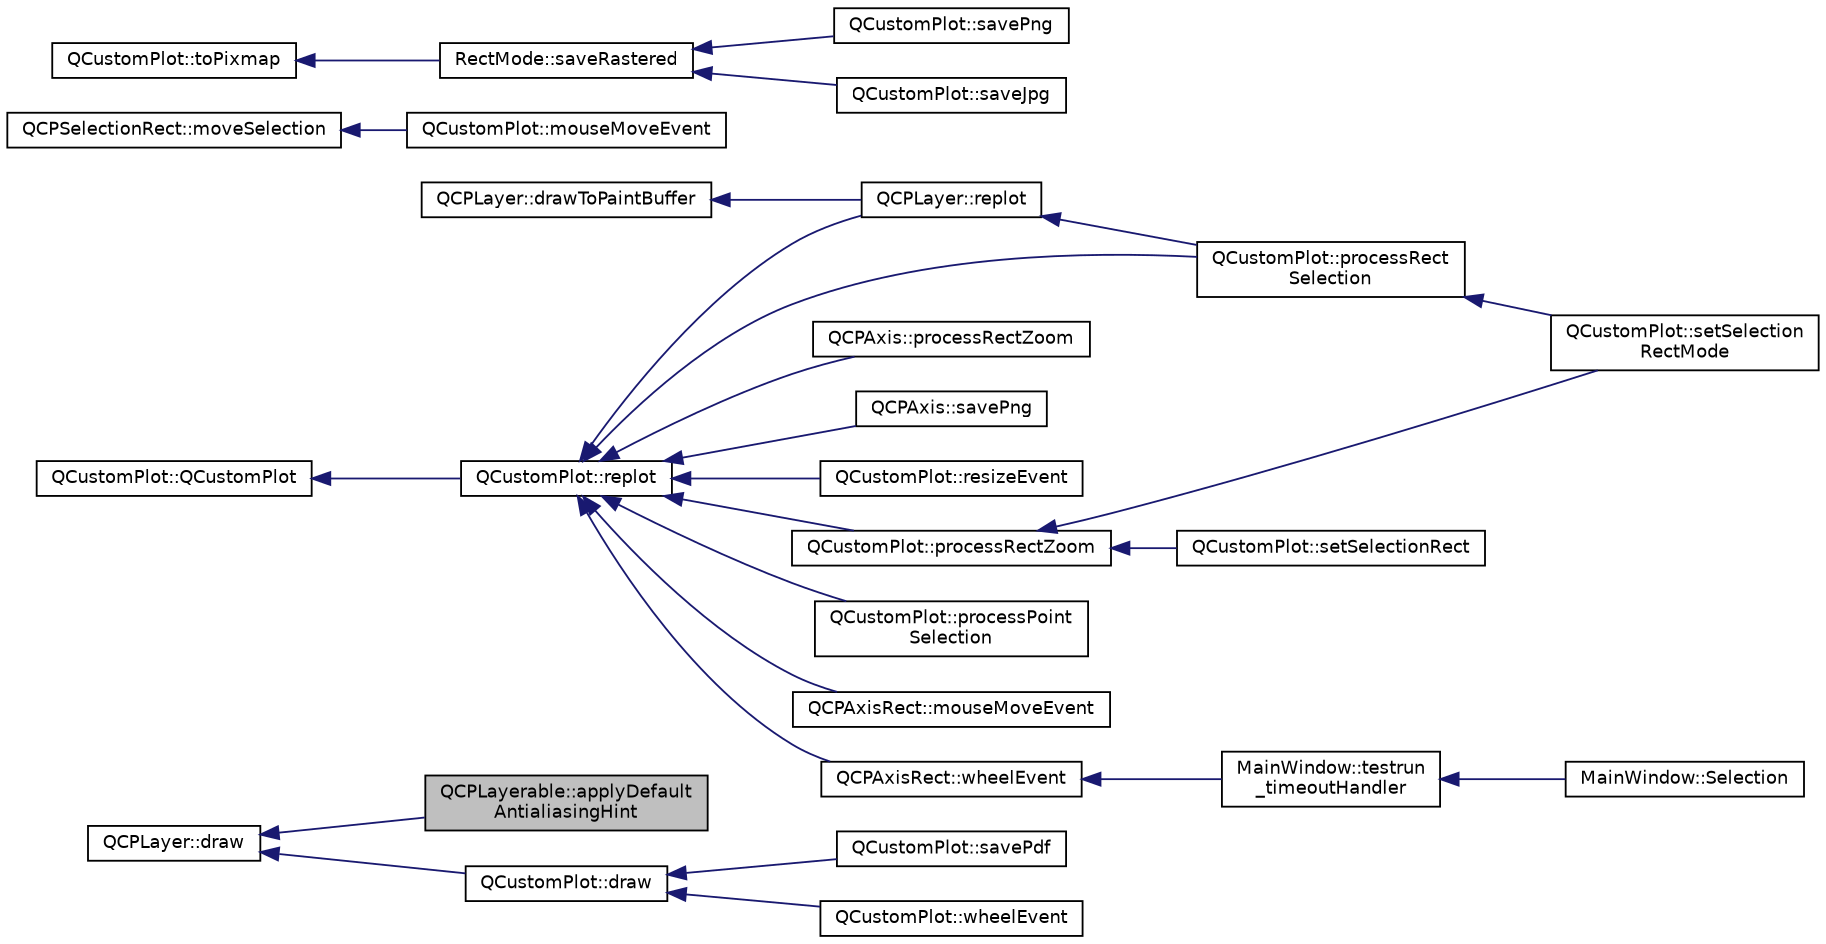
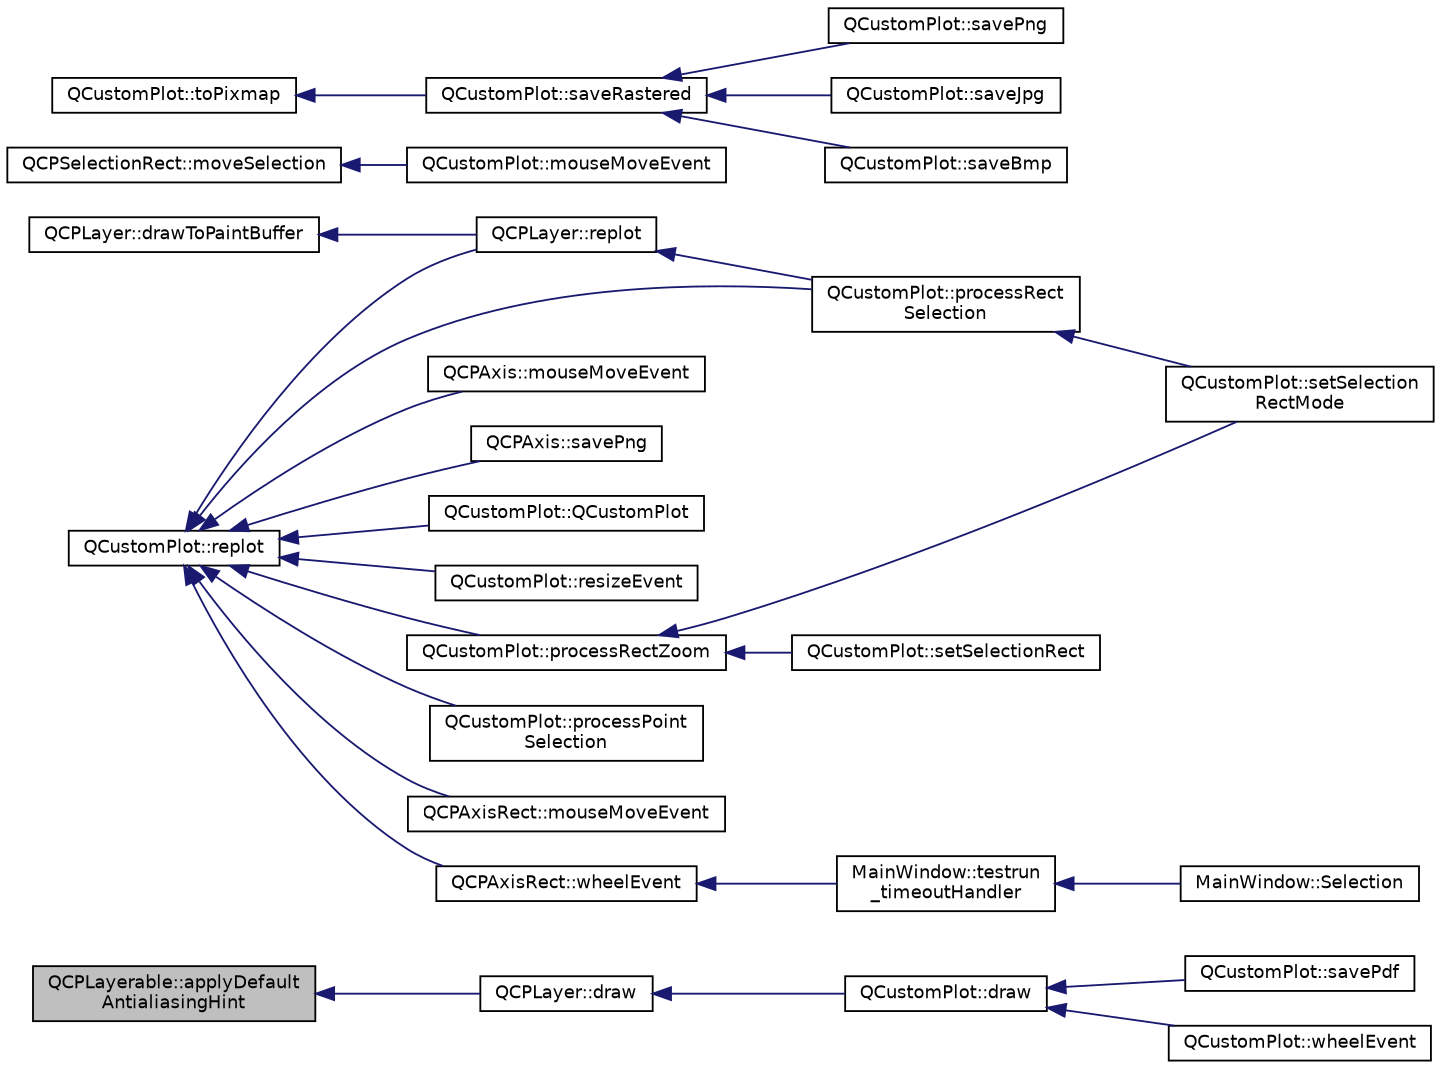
node "RectMode::saveRastered": label "RectMode::saveRastered" -> "QCustomPlot::saveRastered"
node "QCustomPlot::saveBmp": added
node "QCPAxis::processRectZoom": label "QCPAxis::processRectZoom" -> "QCPAxis::mouseMoveEvent"
edge "QCustomPlot::replot" -> "QCustomPlot::QCustomPlot": reversed
edge "QCPLayerable::applyDefault AntialiasingHint" -> "QCPLayer::draw": reversed
